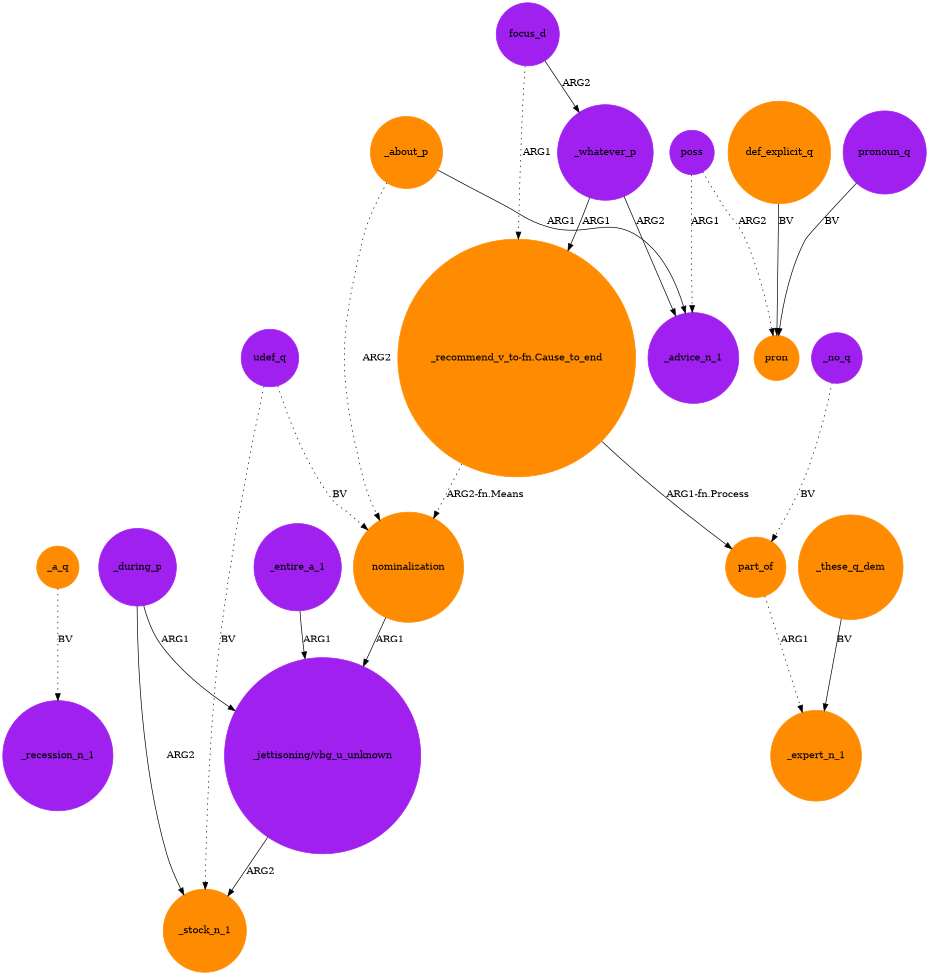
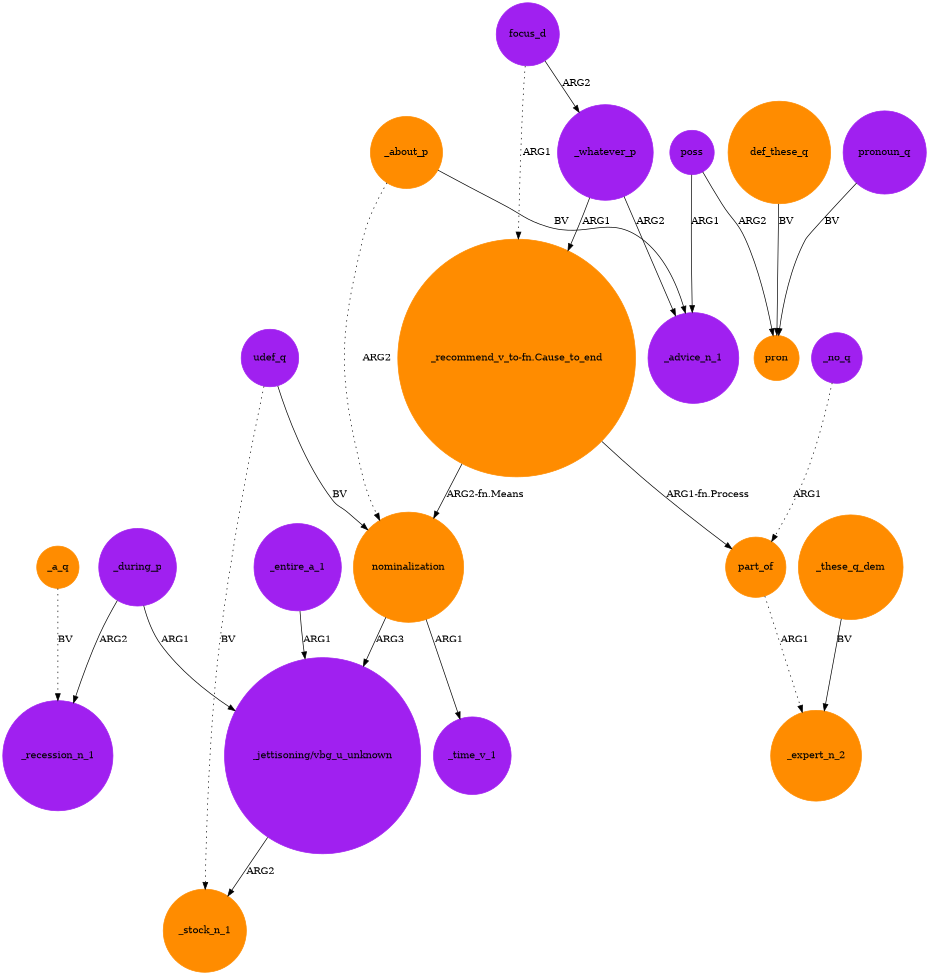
node "def_explicit_q": label "def_explicit_q" -> "def_these_q"
edge "_about_p" -> "_advice_n_1": label "ARG1" -> "BV"
edge "poss" -> "_advice_n_1": style dotted -> solid
edge "poss" -> "pron": style dotted -> solid
edge "udef_q" -> "nominalization": style dotted -> solid
edge "_recommend_v_to-fn.Cause_to_end" -> "nominalization": style dotted -> solid
edge "_no_q" -> "part_of": label "BV" -> "ARG1"
edge "nominalization" -> "_jettisoning/vbg_u_unknown": label "ARG1" -> "ARG3"
edge "_during_p" -> "_stock_n_1": now "_during_p" -> "_recession_n_1"
node "_time_v_1": added
node "_expert_n_1": label "_expert_n_1" -> "_expert_n_2"
